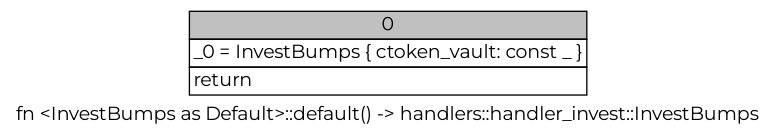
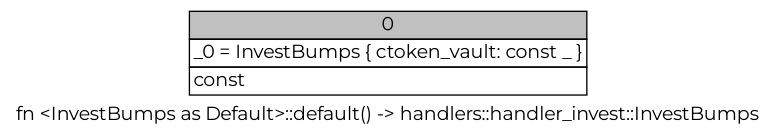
node "0": text "return" -> "const"
